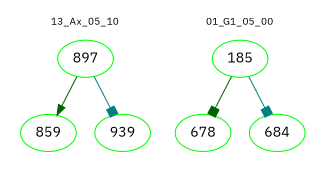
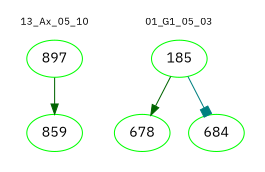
cluster "01_G1_05_00": label "01_G1_05_00" -> "01_G1_05_03"
edge "185" -> "678": arrowhead box -> normal
node "939": removed
